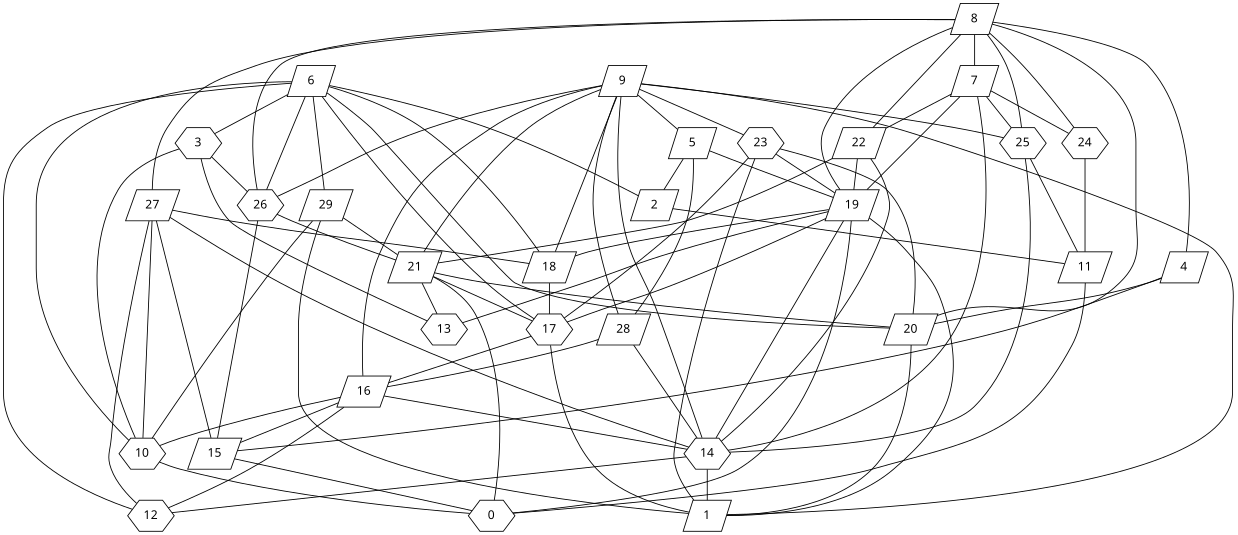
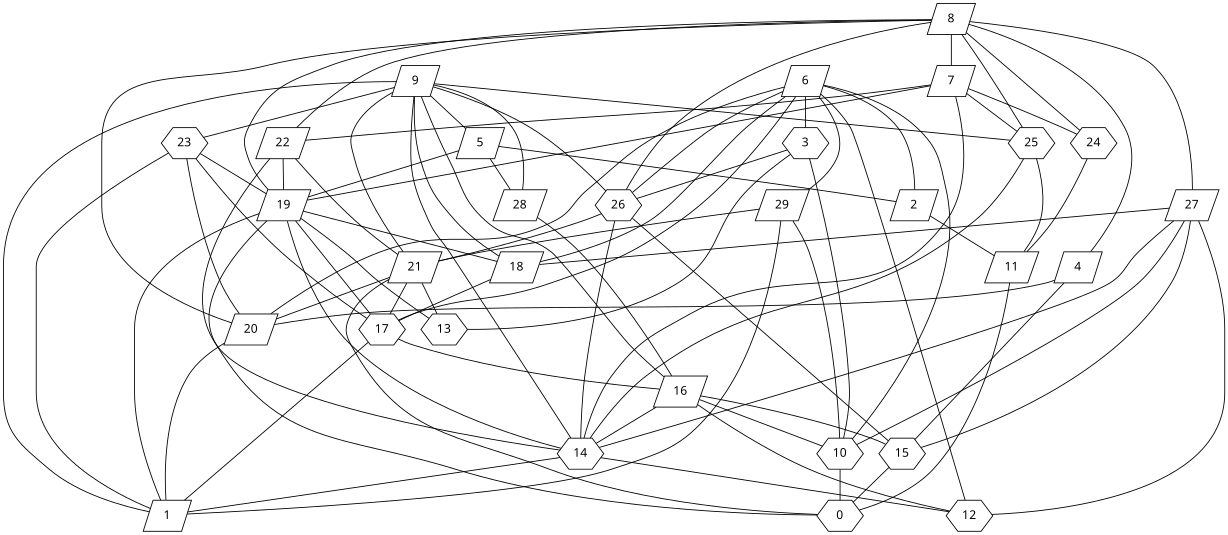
edge "28" -- "14": now "26" -- "14"
node "15": shape parallelogram -> hexagon
